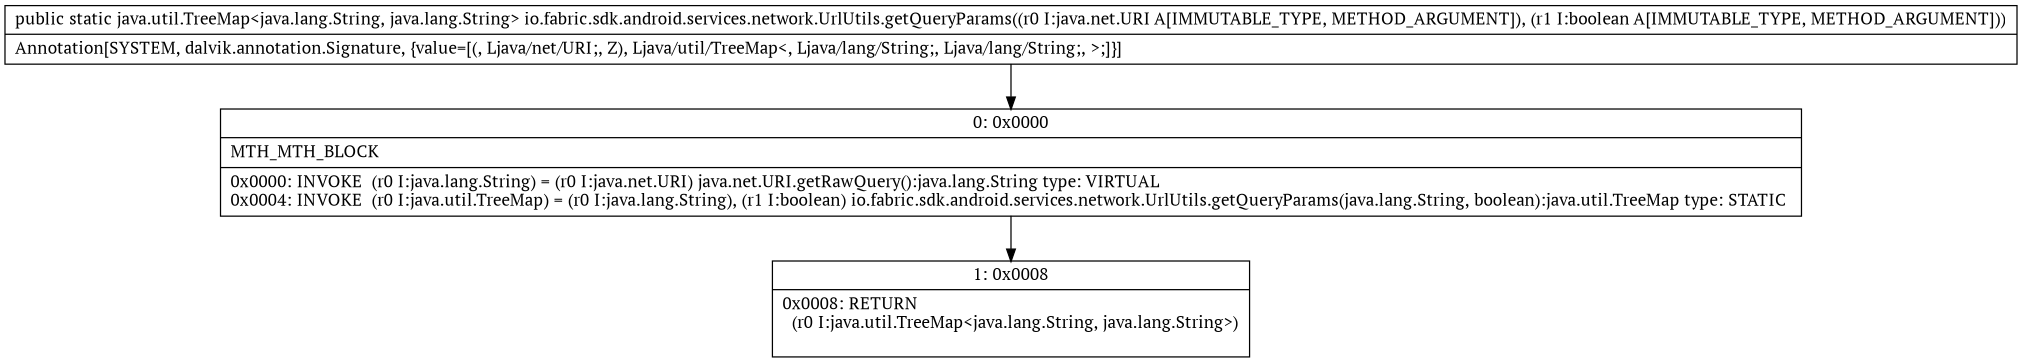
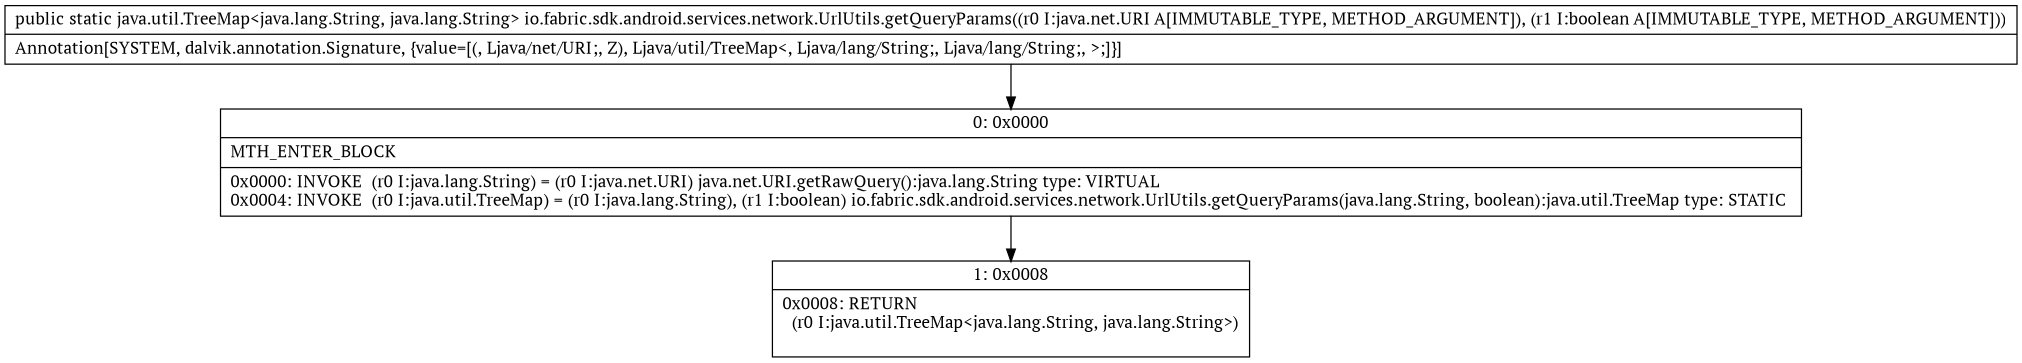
node "0: 0x0000": text "MTH_MTH_BLOCK" -> "MTH_ENTER_BLOCK"
